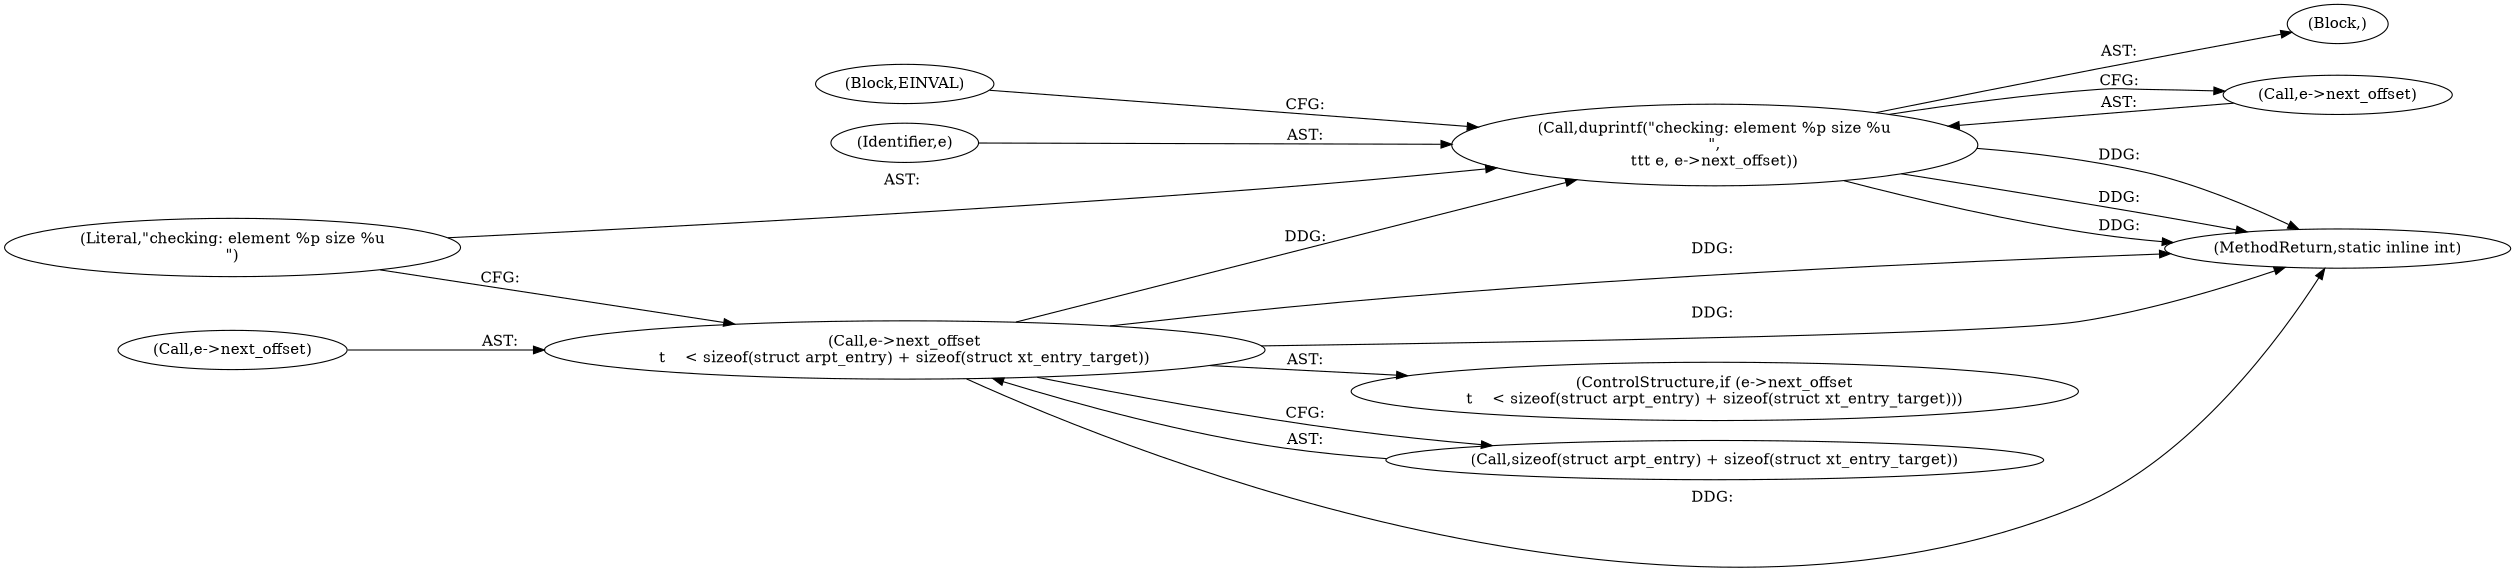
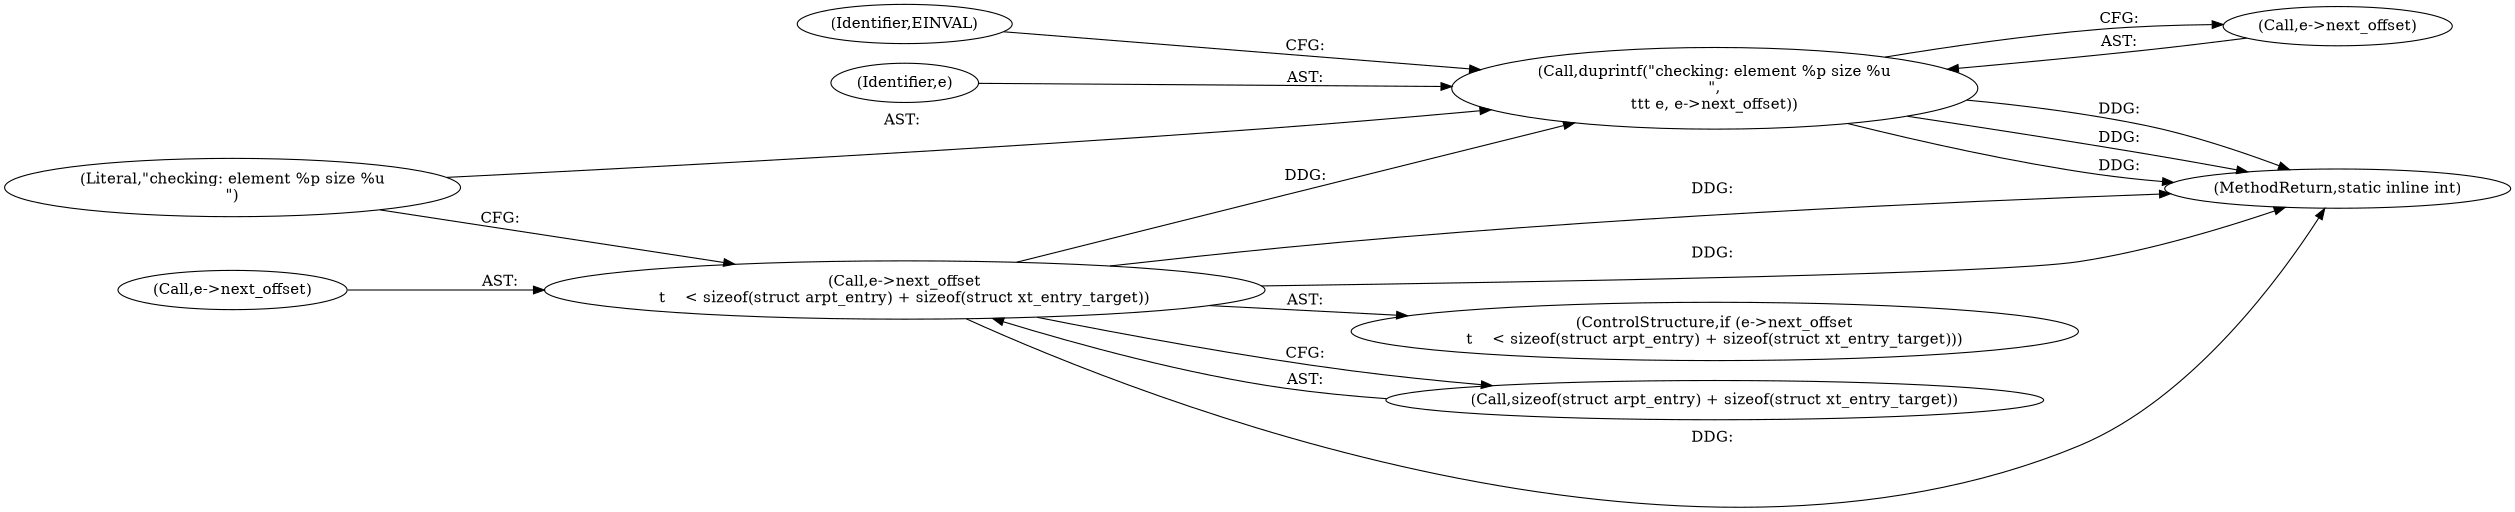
node "(Block,)": removed
node "(Block,EINVAL)": label "(Block,EINVAL)" -> "(Identifier,EINVAL)"
